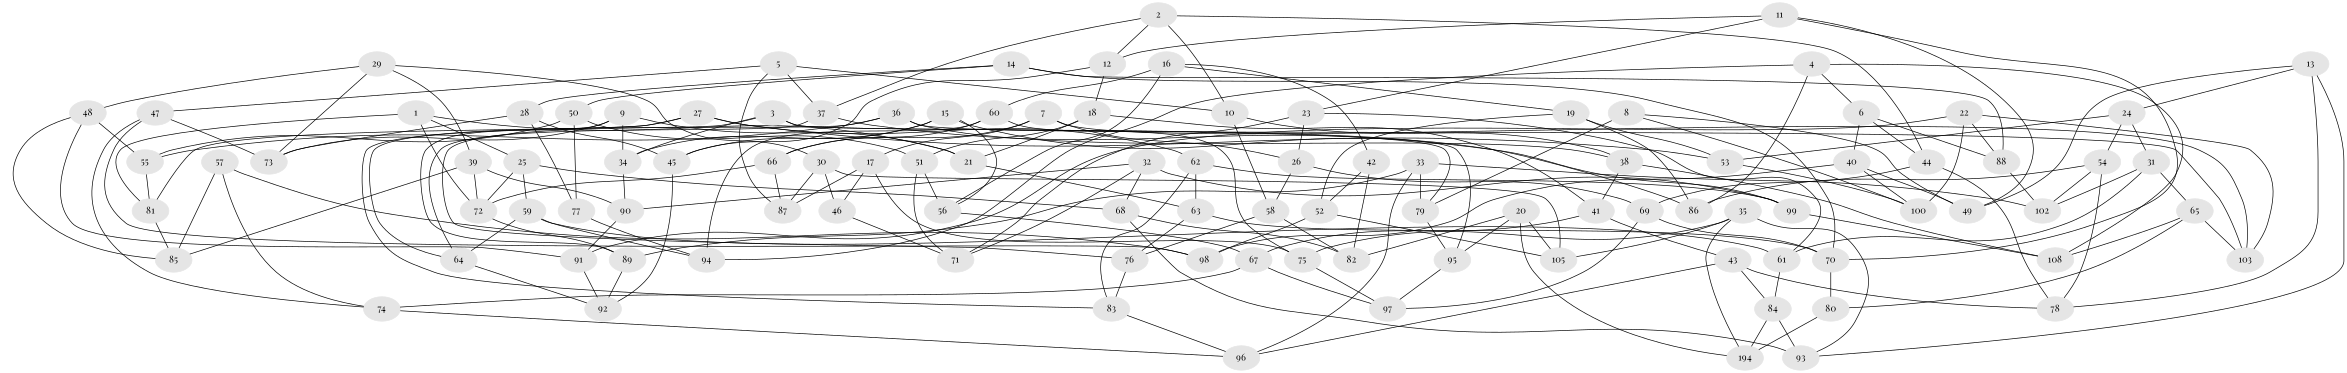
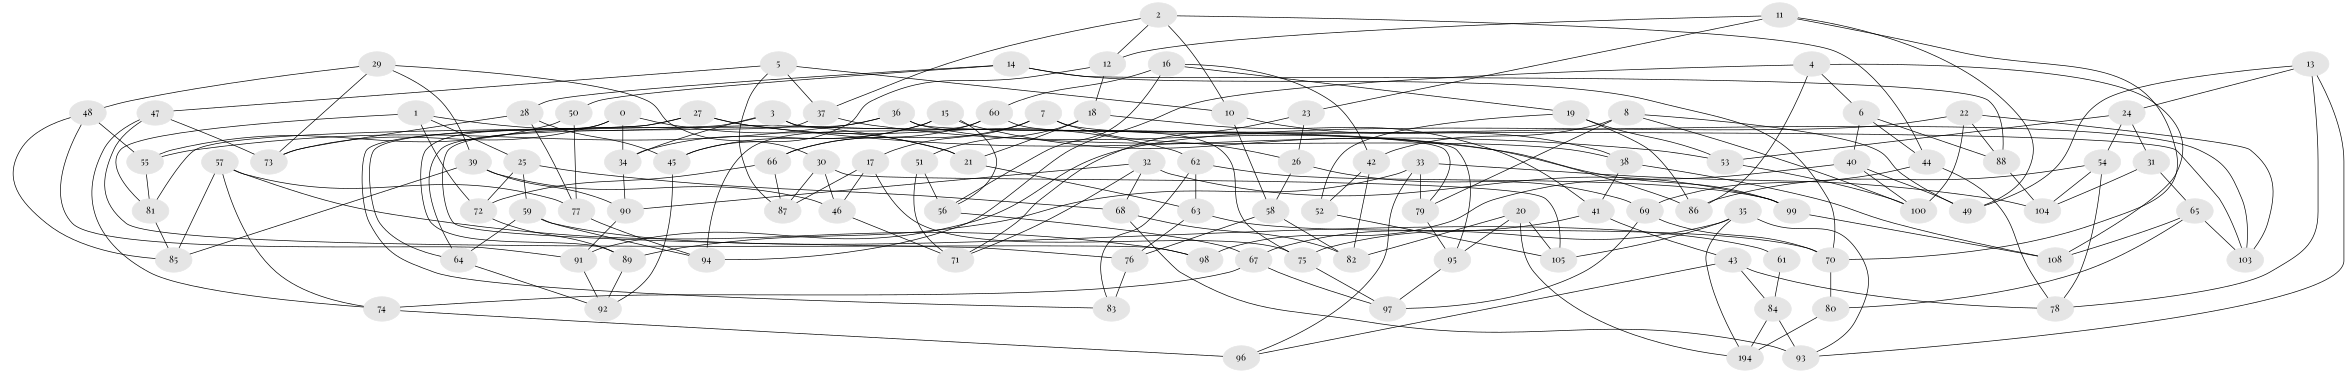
node "9": label "9" -> "0"
edge "8" -- "42": added
edge "50" -- "51": removed
edge "23" -- "61": removed
edge "57" -- "77": added
edge "39" -- "72": now "39" -- "46"
node "102": label "102" -> "104"
edge "52" -- "98": removed
edge "31" -- "61": removed
edge "83" -- "96": removed
